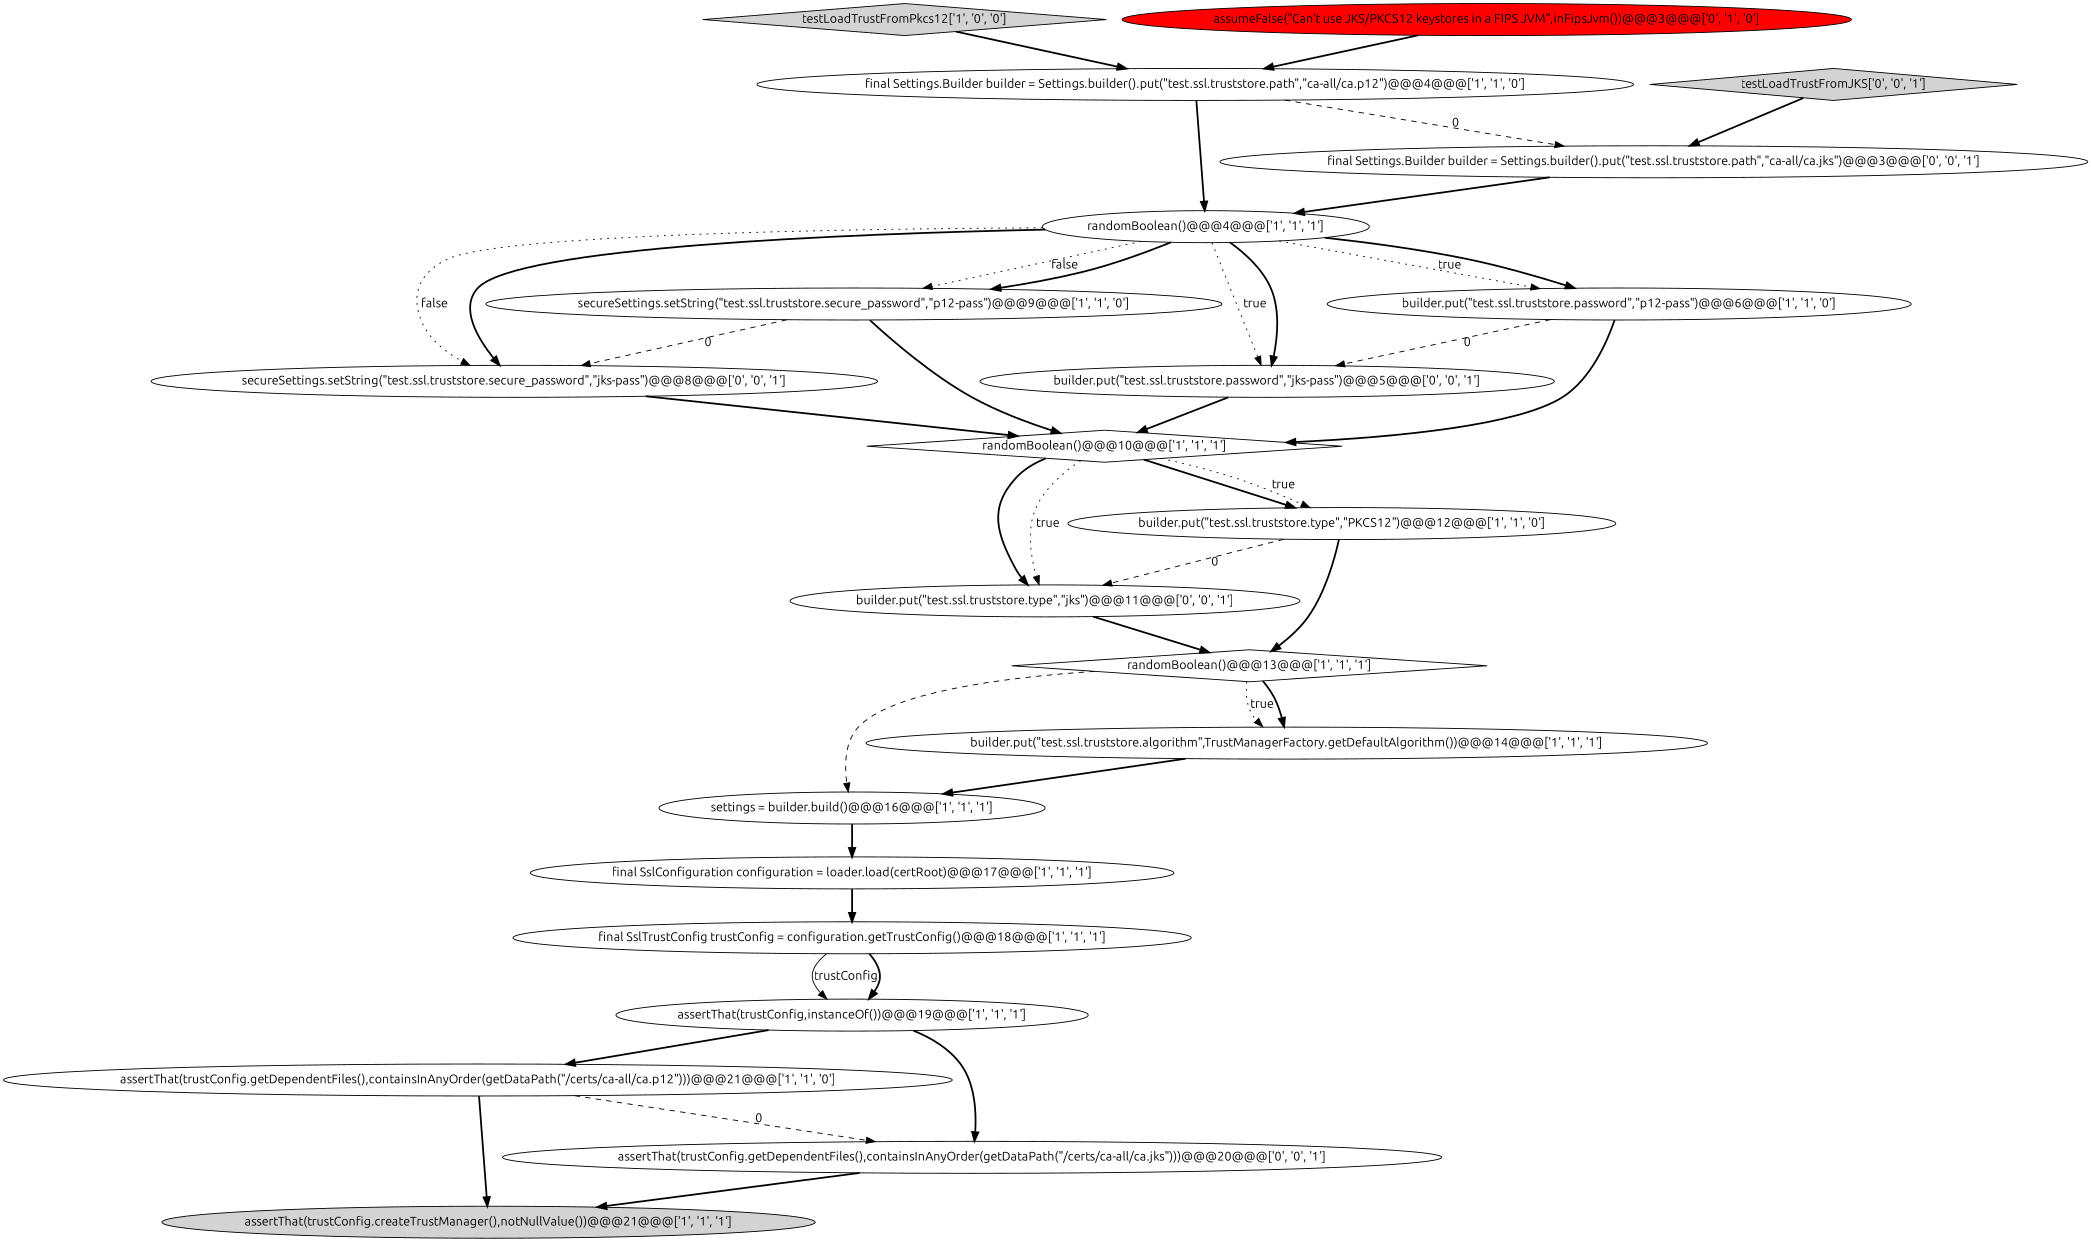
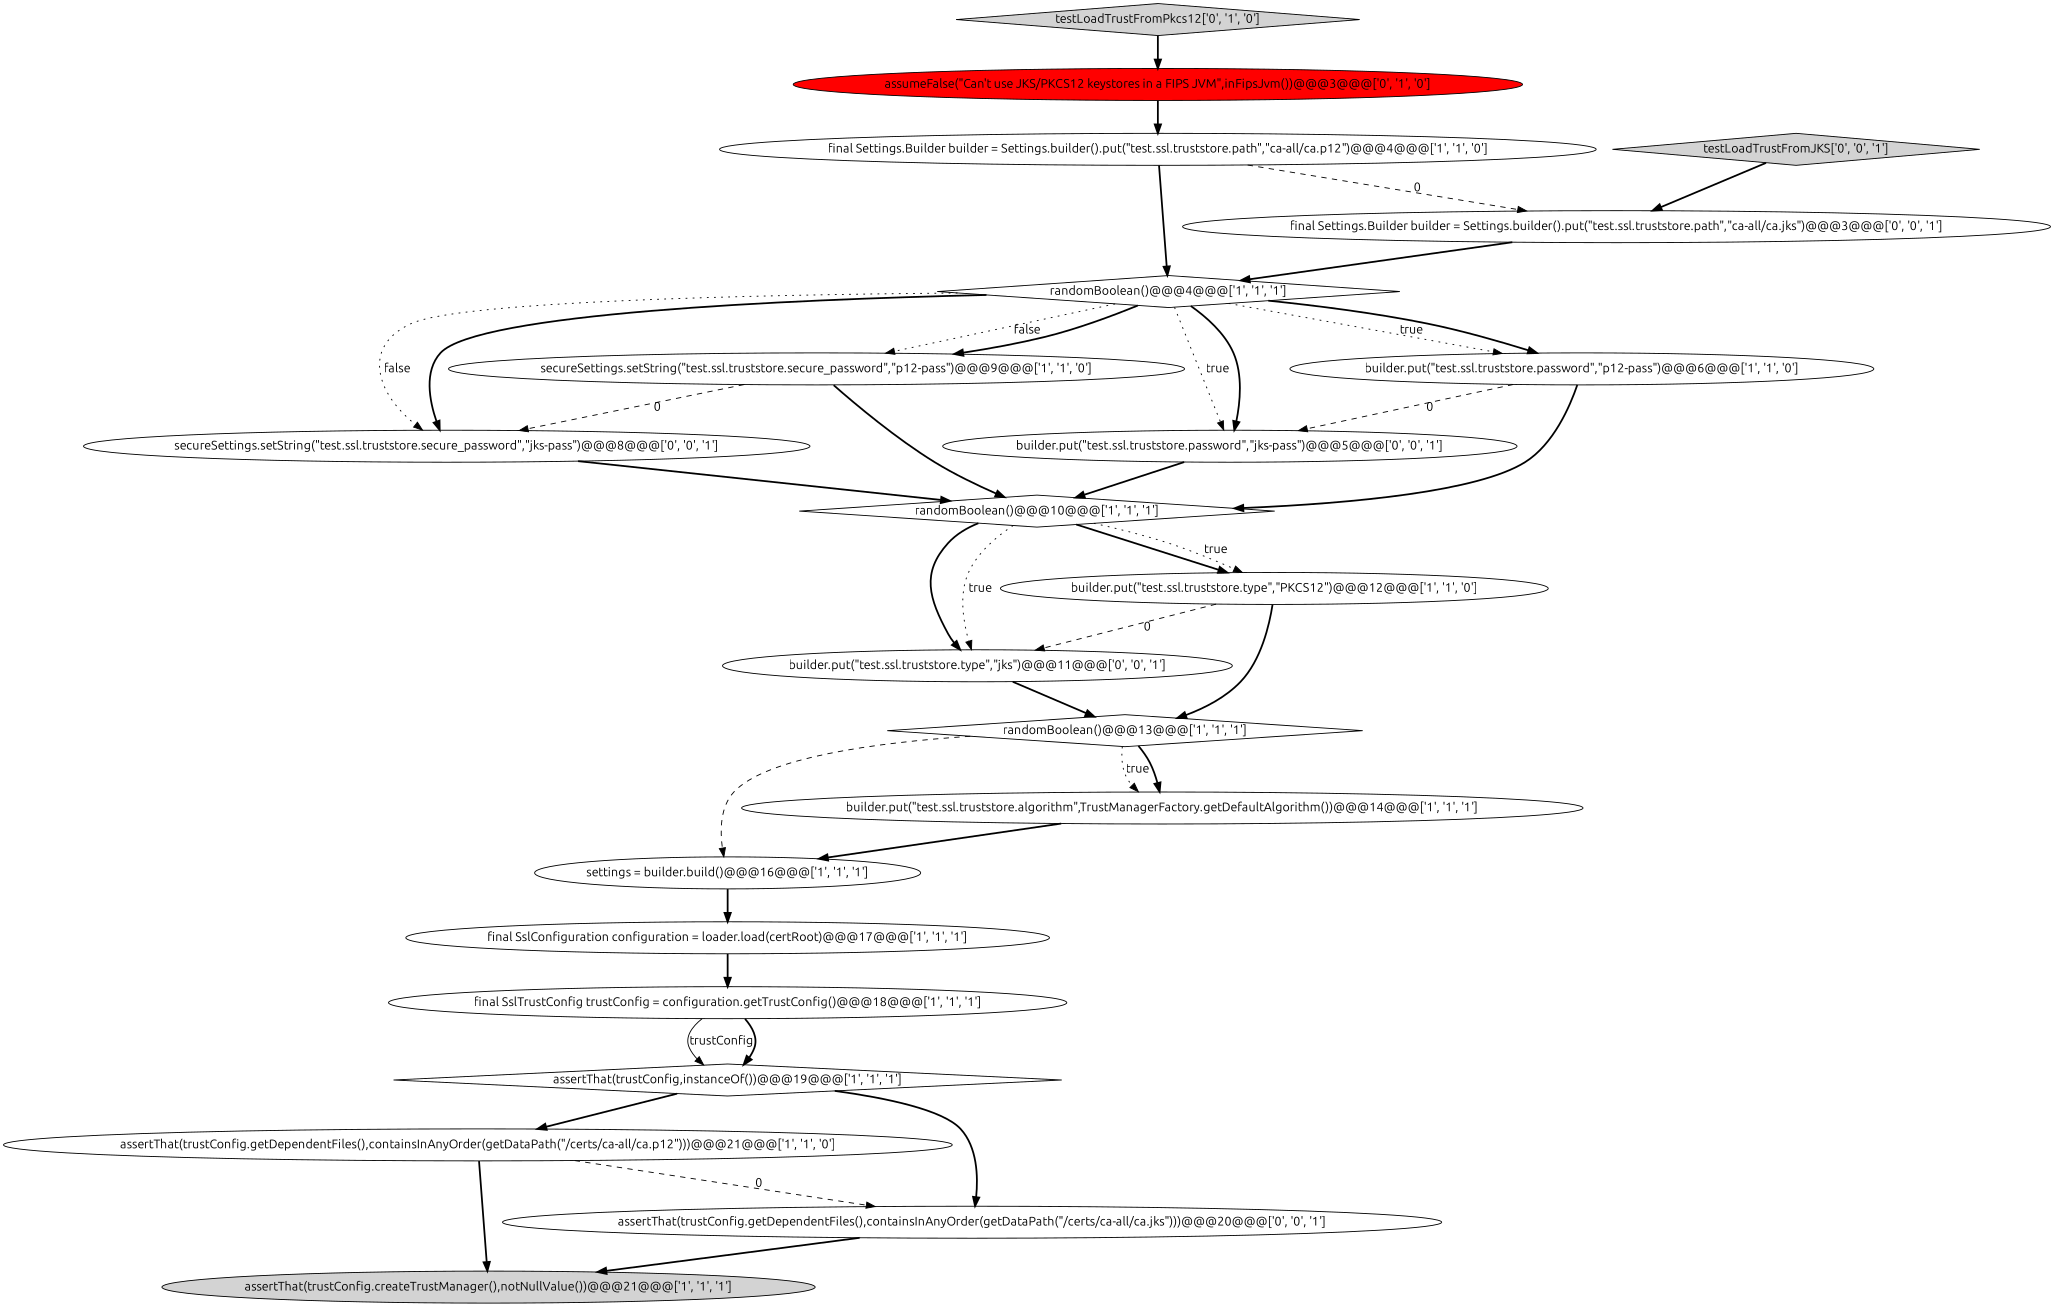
node "testLoadTrustFromPkcs12['1', '0', '0']": removed
node "testLoadTrustFromPkcs12['0', '1', '0']": added
node "randomBoolean()@@@4@@@['1', '1', '1']": shape ellipse -> diamond
node "assertThat(trustConfig,instanceOf())@@@19@@@['1', '1', '1']": shape ellipse -> diamond
